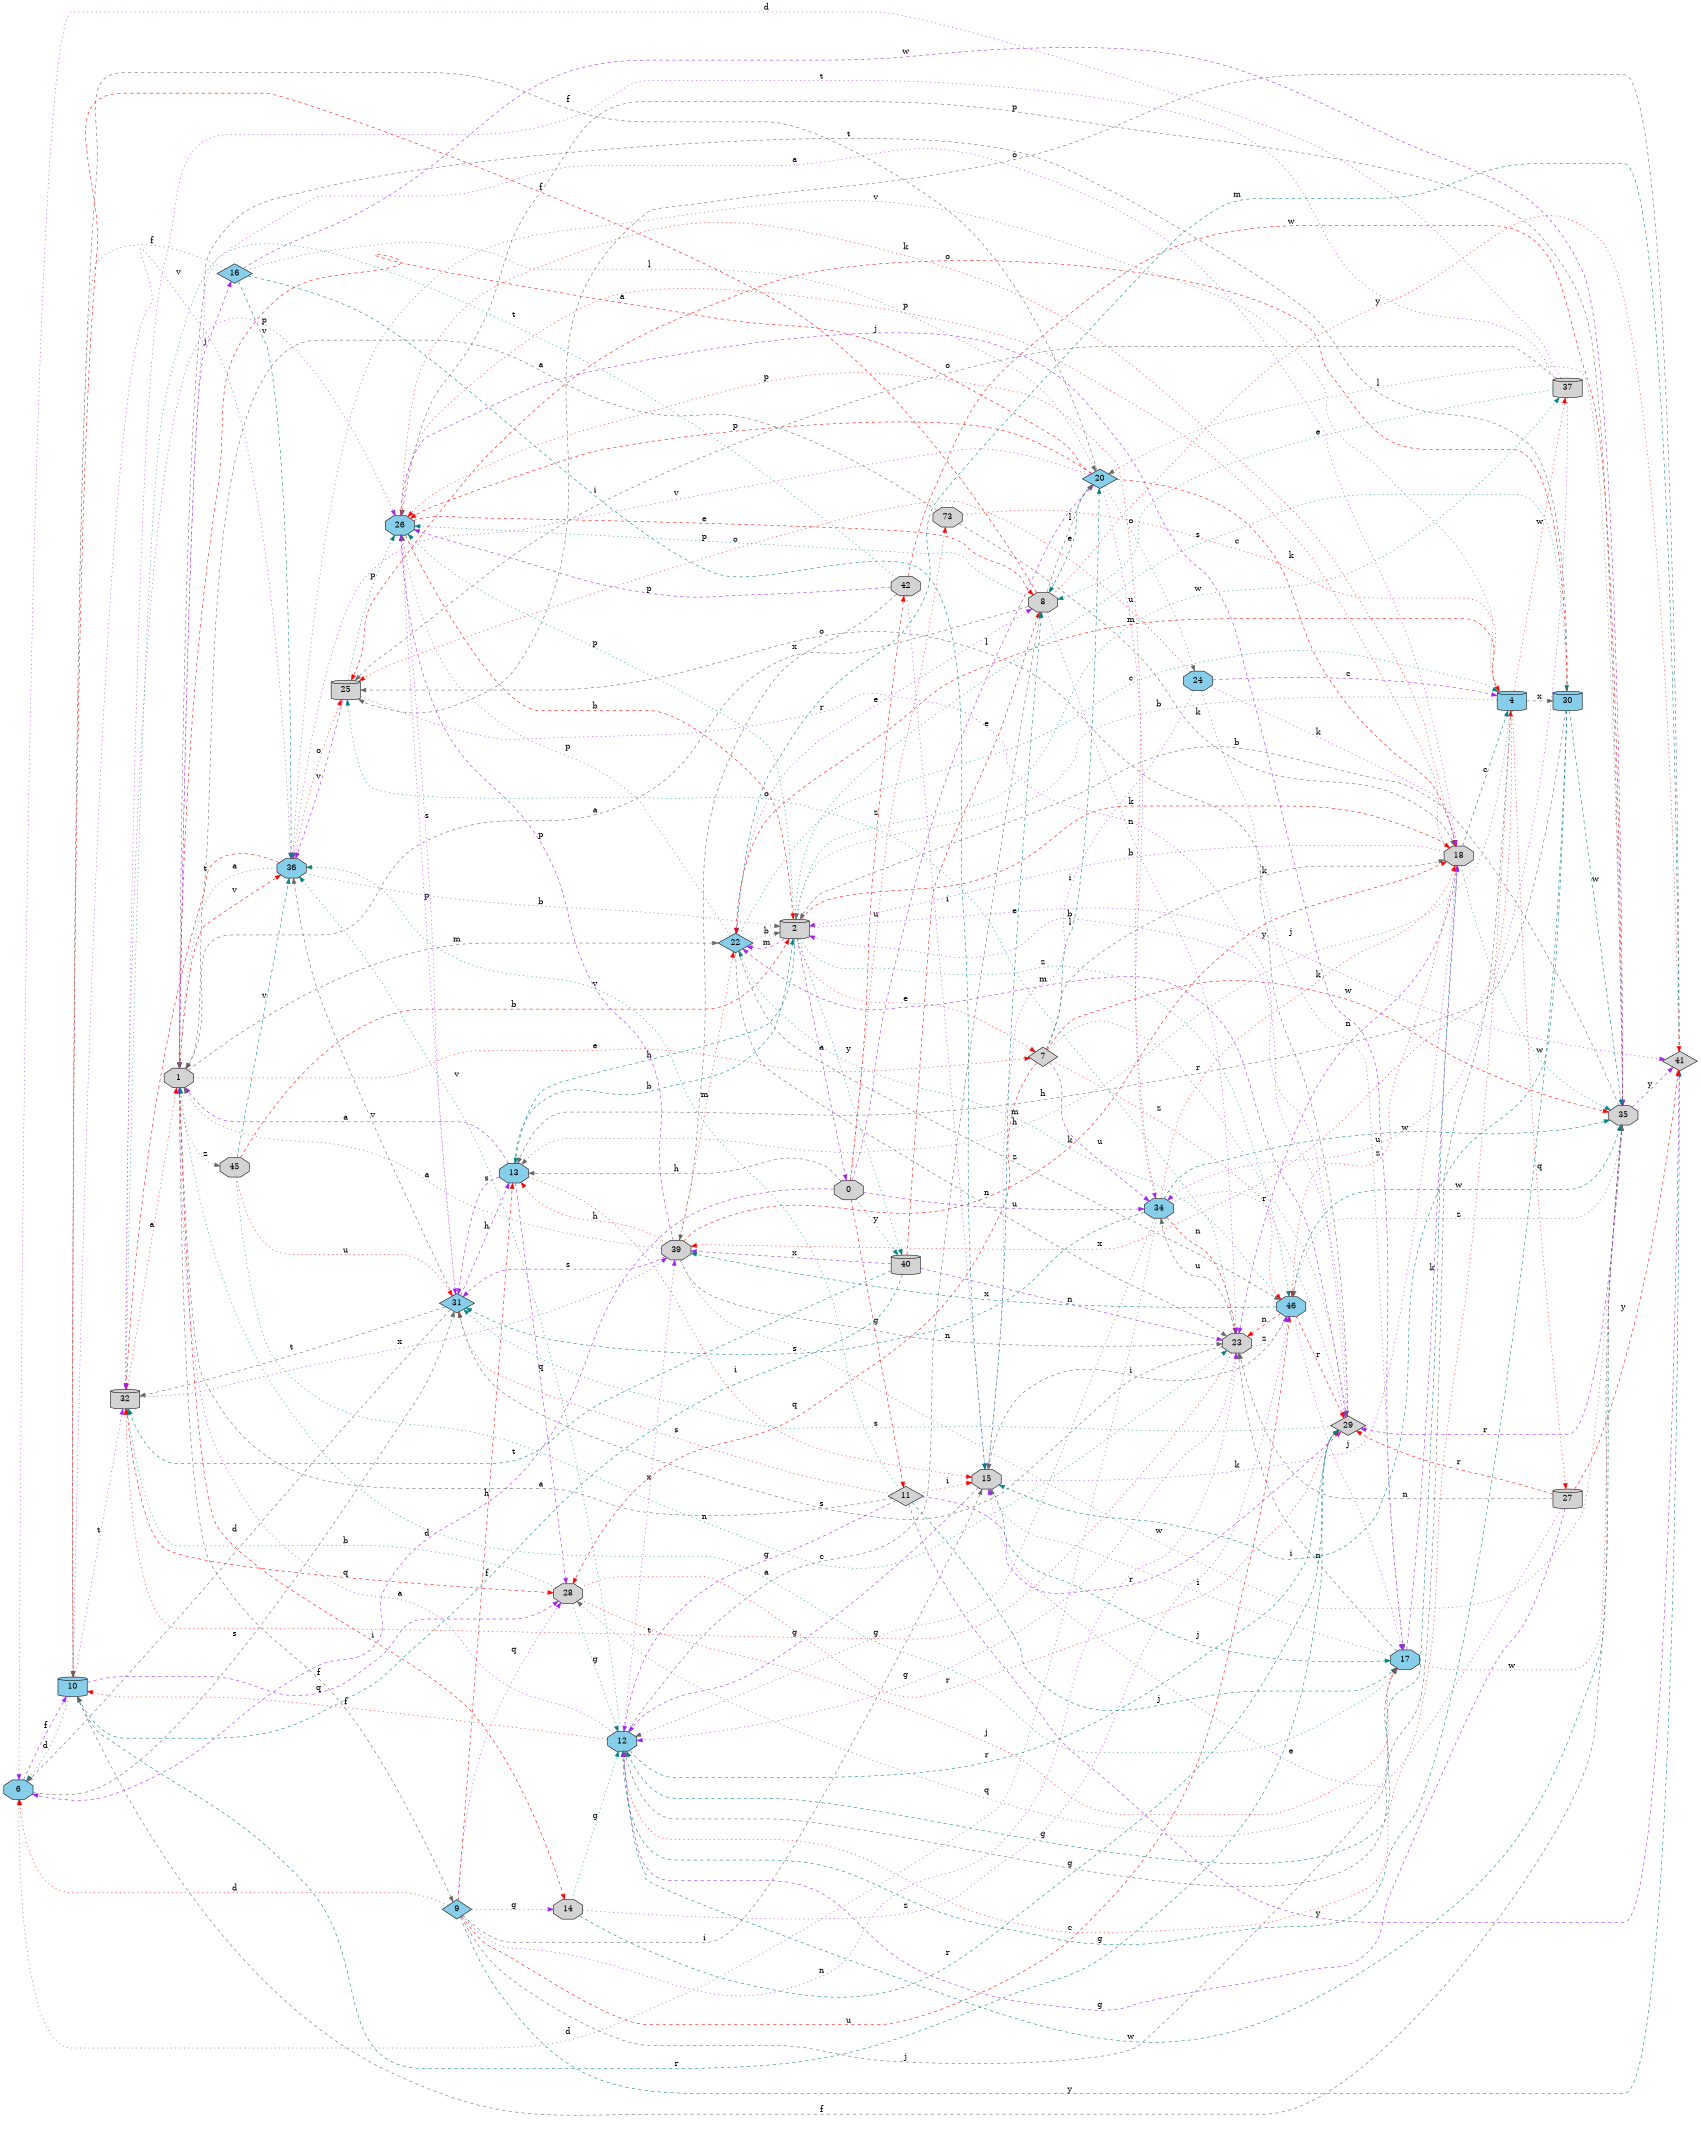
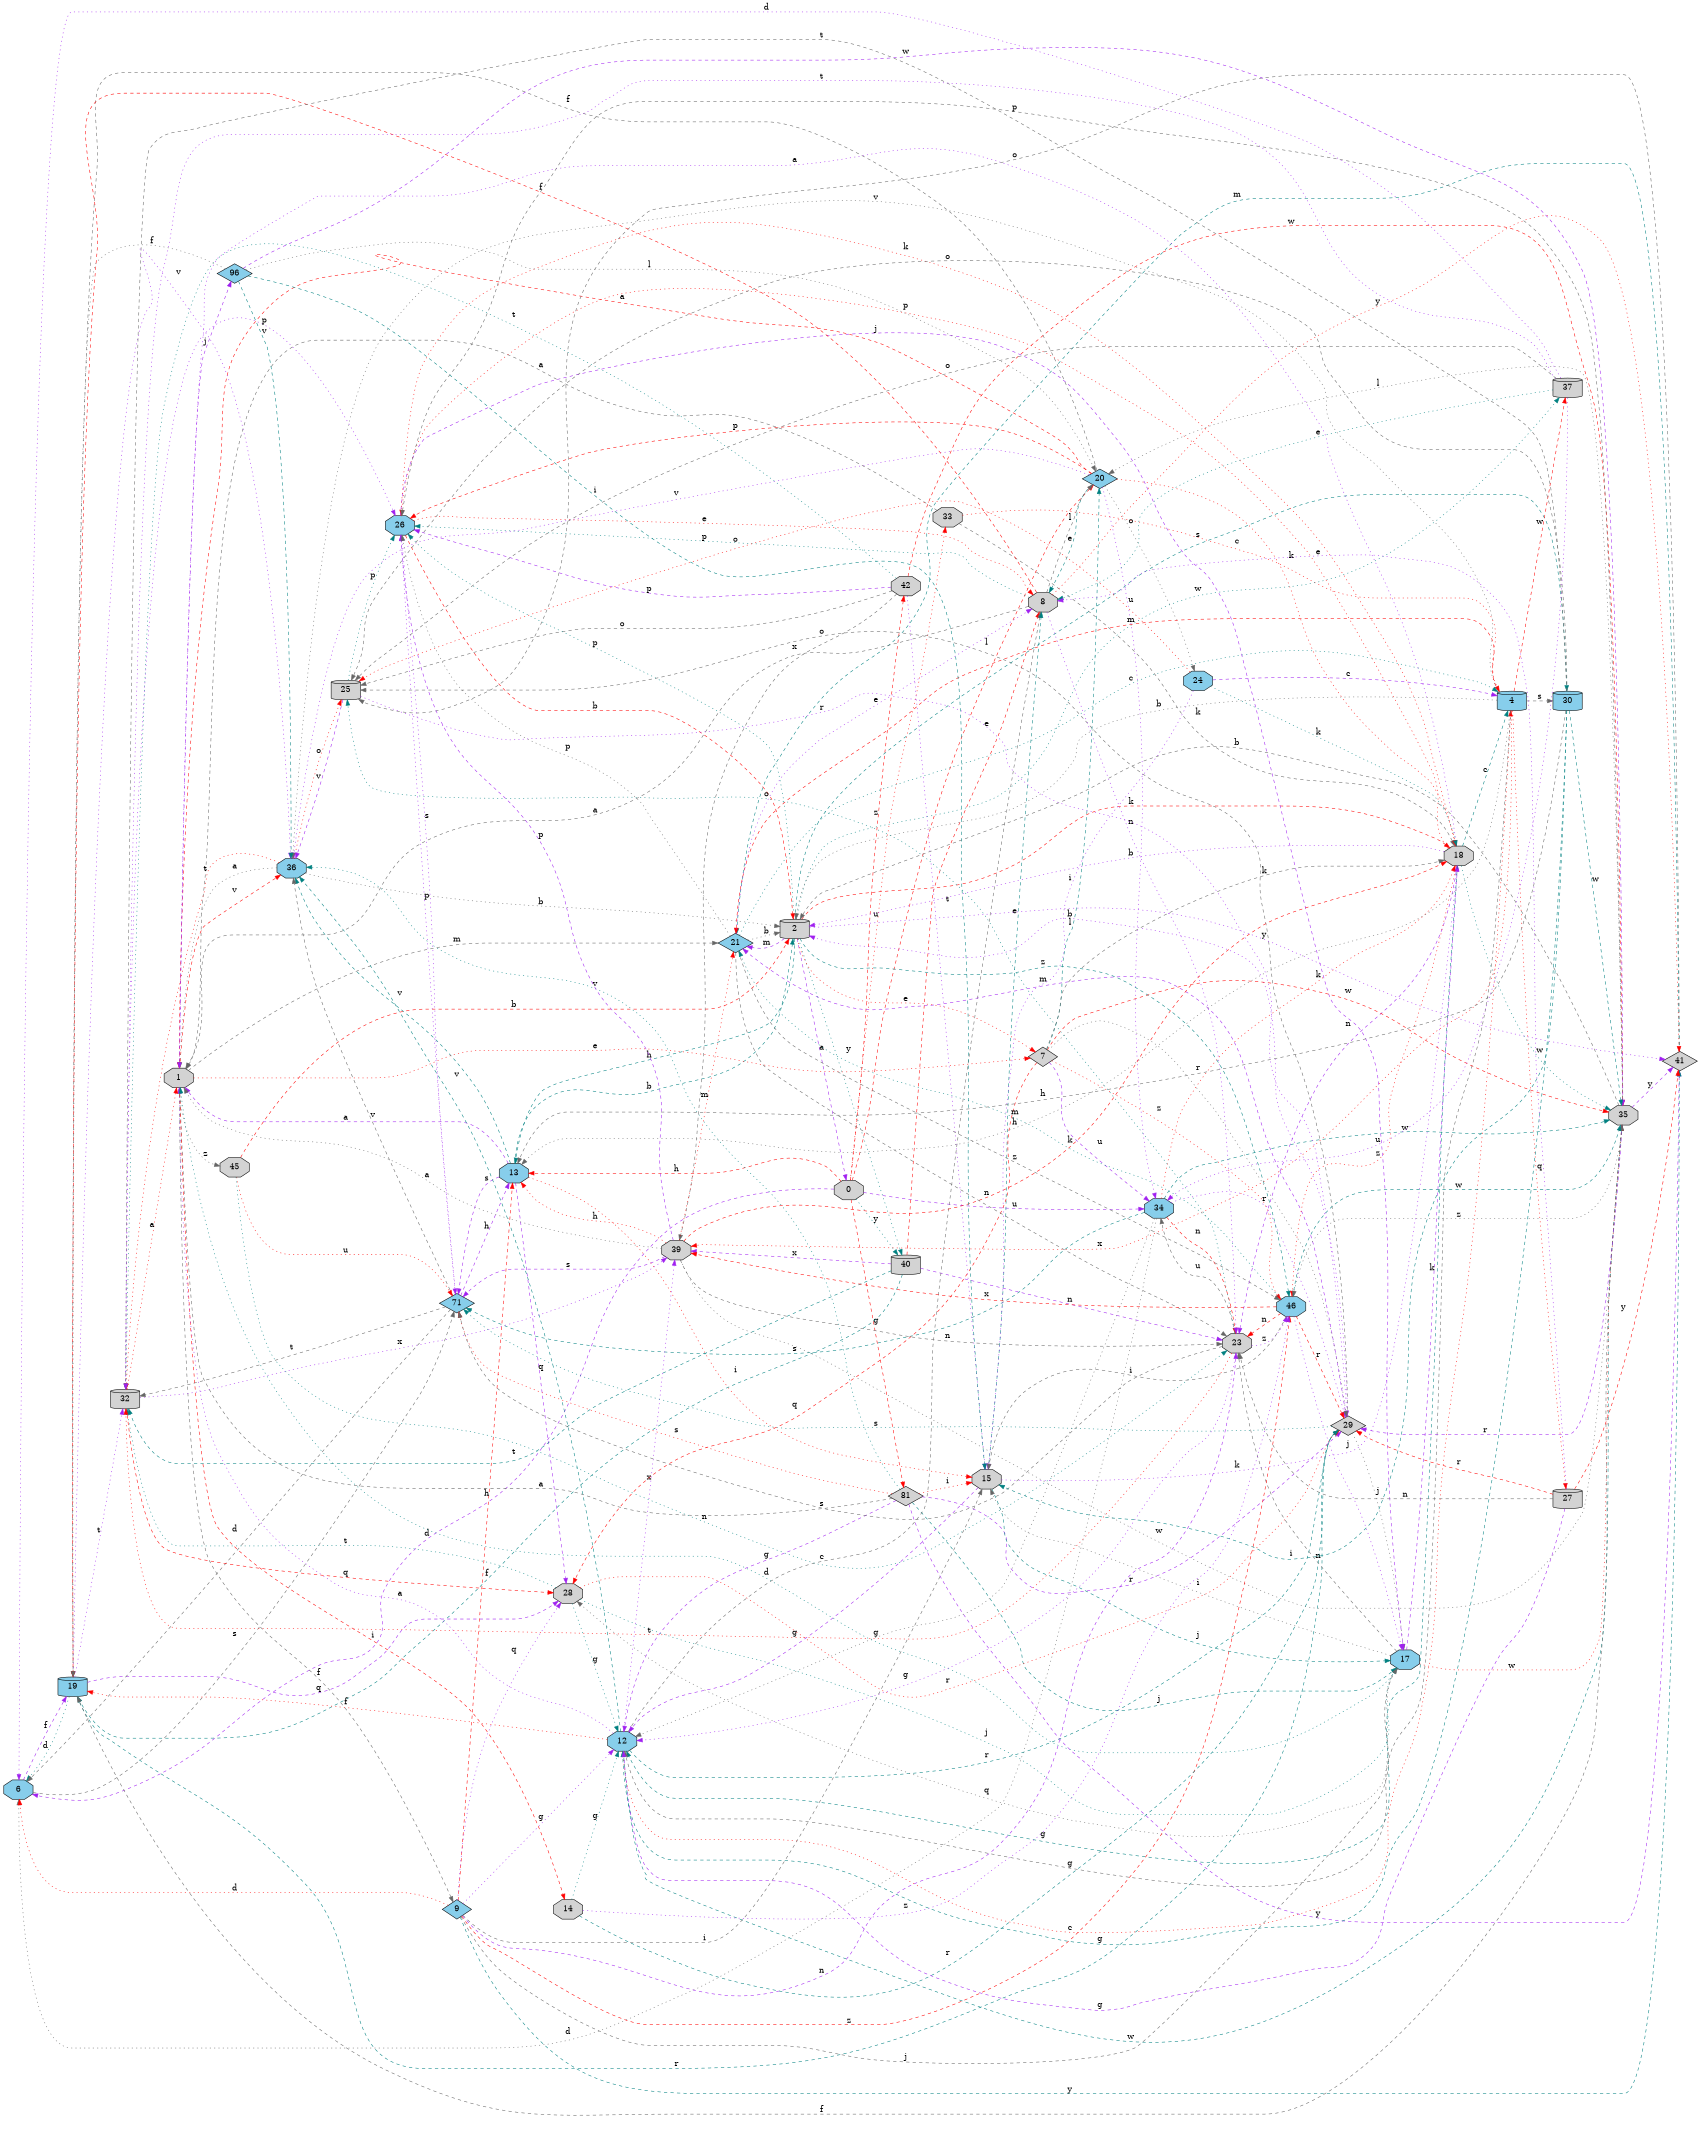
edge "30" -> "1": now "30" -> "32"
edge "30" -> "25": color red -> gray40
node "16": label "16" -> "96"
edge "34" -> "26": removed, label "p"
node "73": label "73" -> "33"
edge "26" -> "8": style dashed -> dotted
edge "4" -> "37": style dotted -> dashed
edge "2" -> "30": style dotted -> dashed
edge "42" -> "25": added, label "o"
edge "20" -> "18": style dashed -> dotted
edge "4" -> "30": label "x" -> "s"
edge "24" -> "18": color purple -> teal
edge "0" -> "20": color purple -> red
edge "42" -> "15": label "i" -> "t"
node "22": label "22" -> "21"
edge "2" -> "46": style dotted -> dashed
edge "45" -> "36": now "13" -> "36"
edge "36" -> "32": style dashed -> dotted
edge "24" -> "17": now "29" -> "17"
edge "0" -> "13": color gray40 -> red
edge "46" -> "39": color teal -> red
edge "12" -> "36": style dotted -> dashed
node "31": label "31" -> "71"
node "11": label "11" -> "81"
edge "28" -> "32": label "b" -> "t"
edge "17" -> "1": label "a" -> "d"
node "10": label "10" -> "19"
edge "28" -> "17": color red -> teal
edge "27" -> "15": now "27" -> "8"
edge "9" -> "23": style dotted -> dashed
edge "9" -> "14": now "9" -> "12"
edge "9" -> "46": label "u" -> "z"
